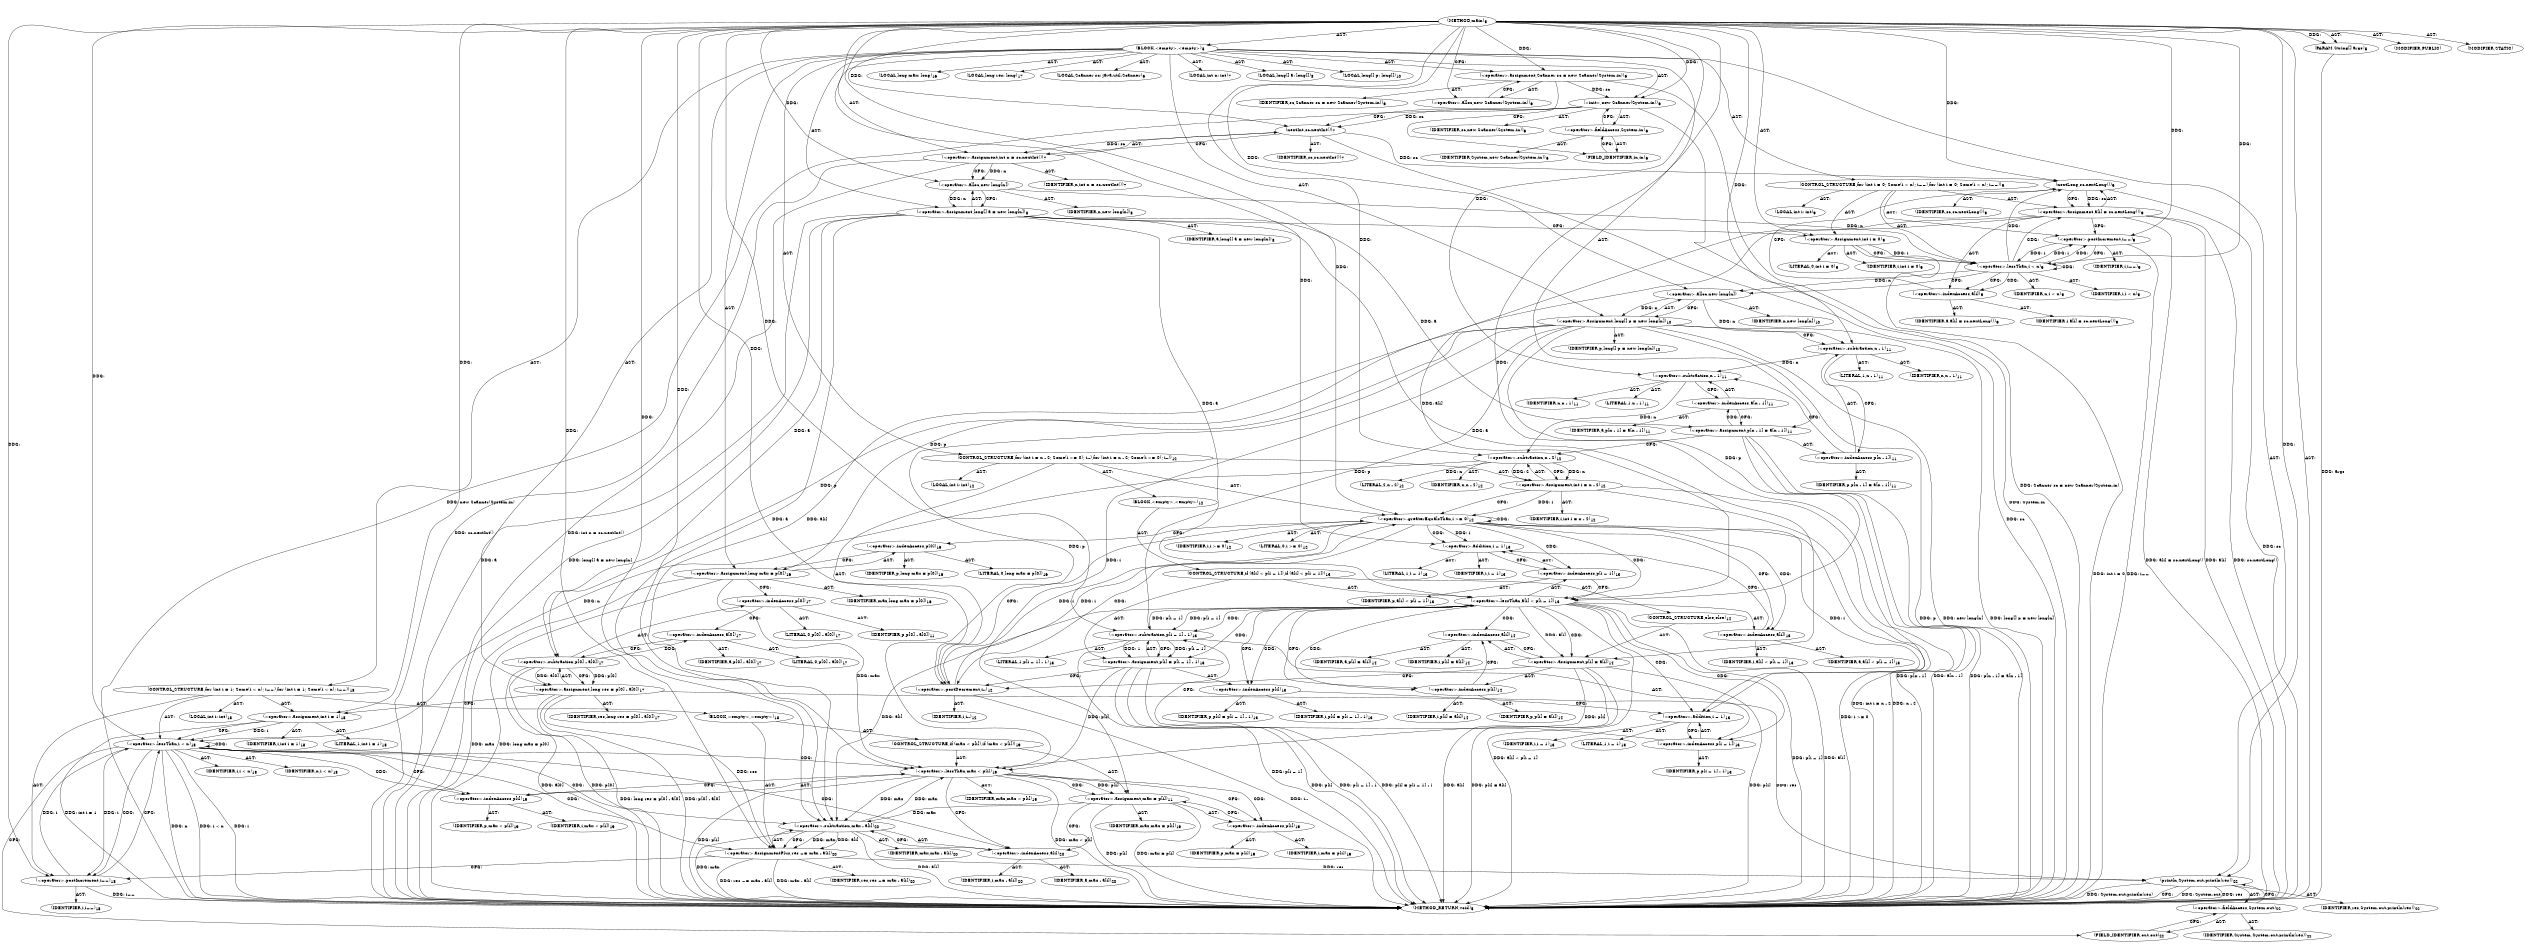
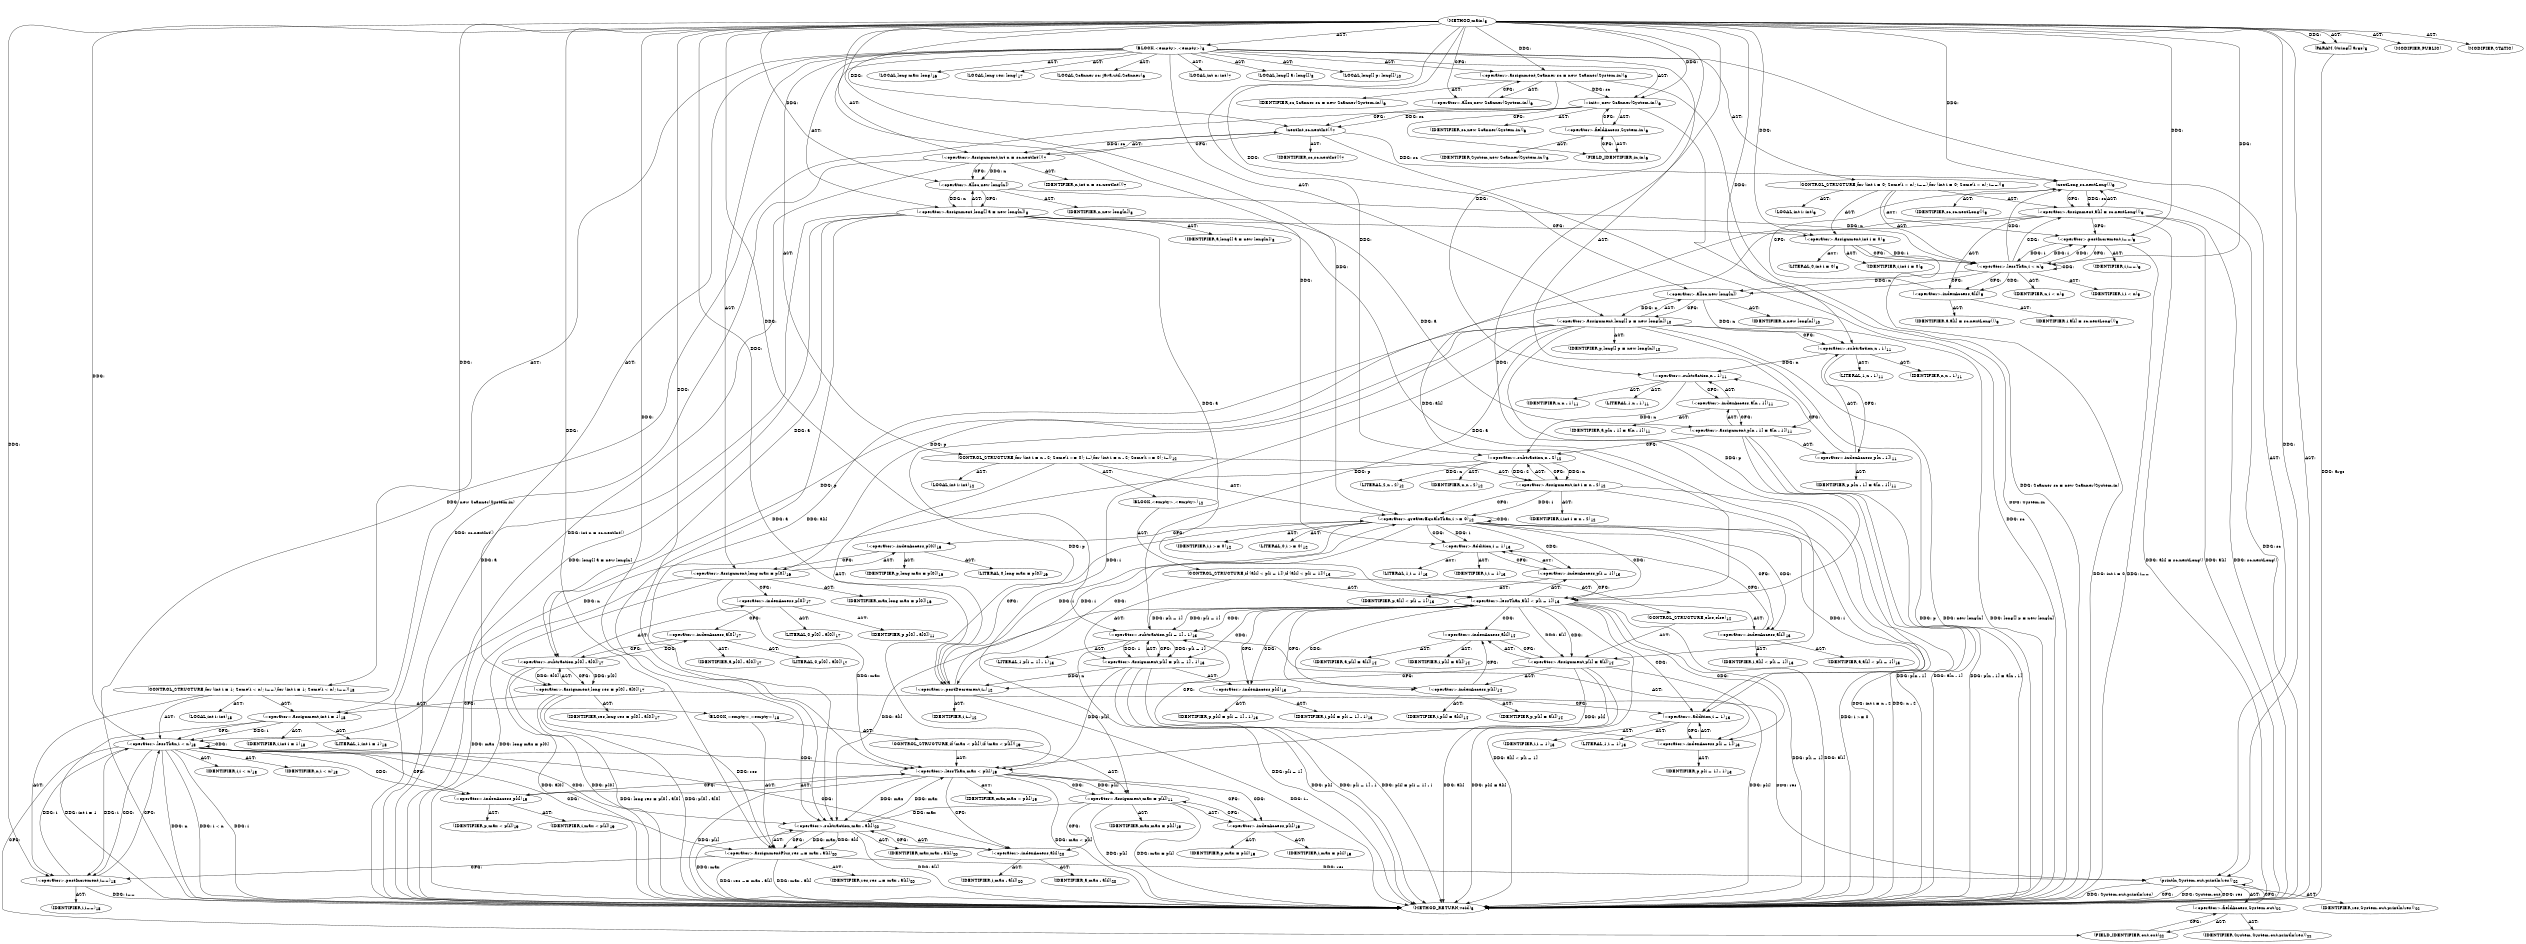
edge "(METHOD,main)" -> "(<operator>.assignment,int i = 0)": label "AST: " -> "DDG: "
edge "(<operator>.assignment,p[n - 1] = a[n - 1])" -> "(<operator>.indexAccess,a[n - 1])": label "CDG: " -> "AST: "
edge "(<operator>.assignment,p[i] = p[i + 1] - 1)" -> "(<operator>.postDecrement,i--)": label "CFG: " -> "DDG: n"
